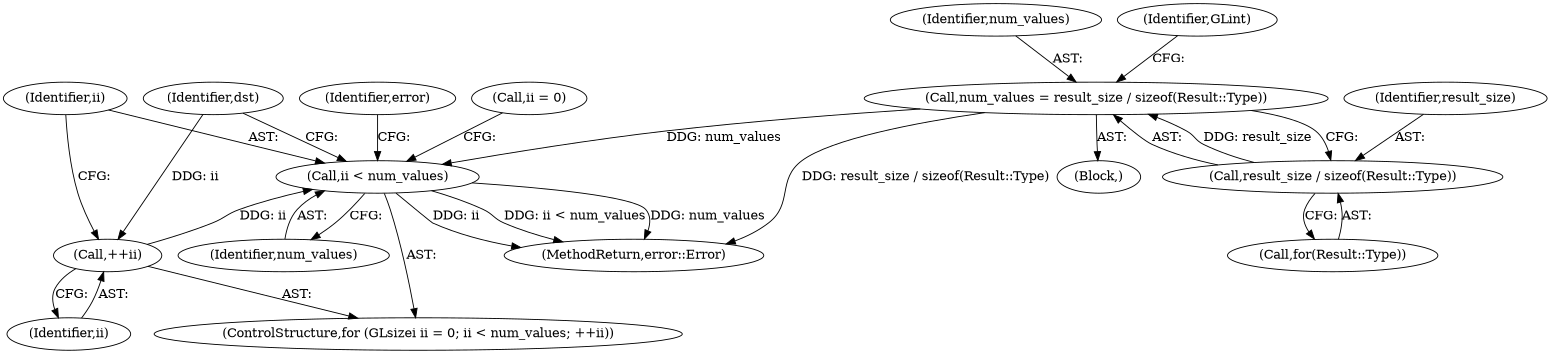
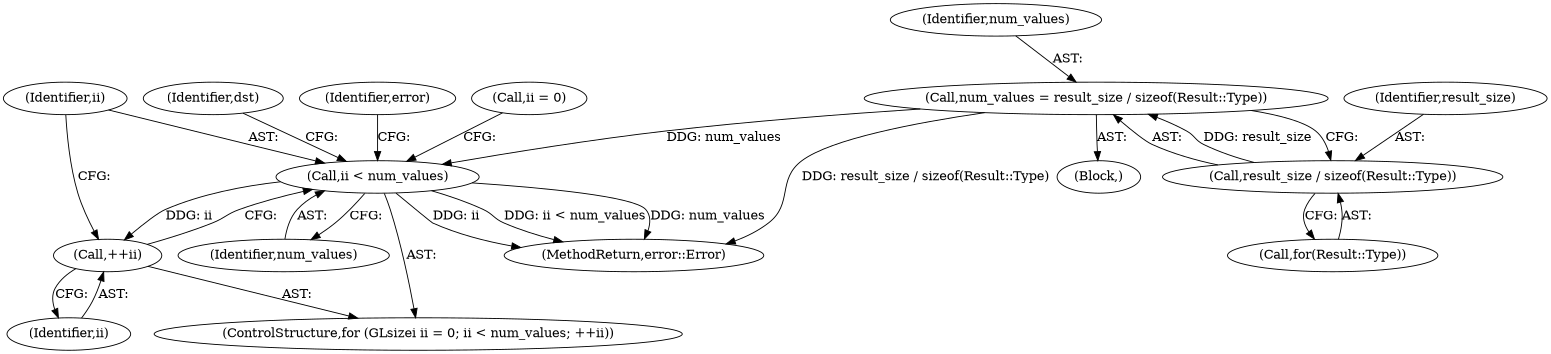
node "(Identifier,GLint)": removed
edge "(Identifier,dst)" -> "(Call,++ii)": now "(Call,ii < num_values)" -> "(Call,++ii)"
edge "(Call,++ii)" -> "(Call,ii < num_values)": label "DDG: ii" -> "CFG: "
